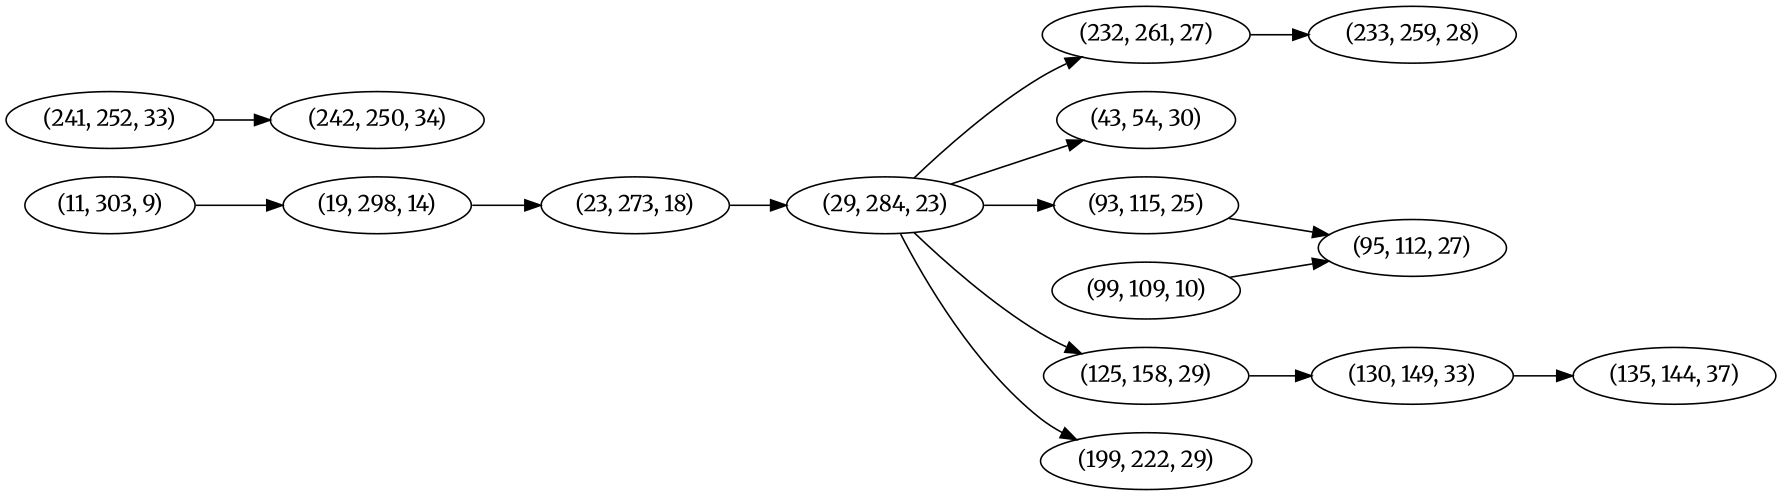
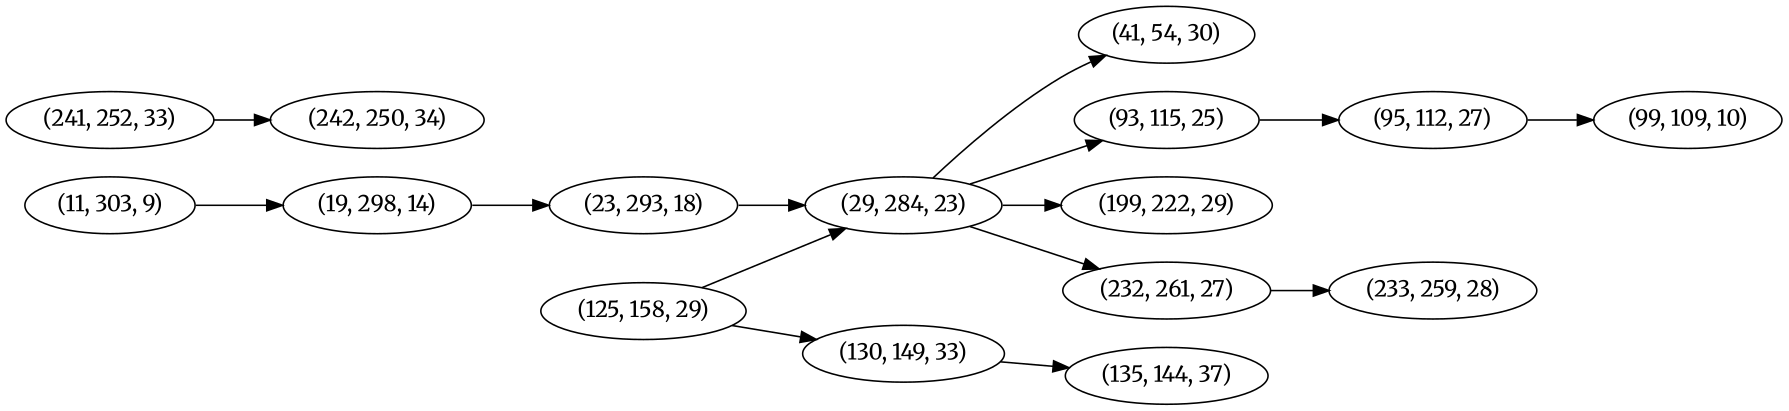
node "(43, 54, 30)": label "(43, 54, 30)" -> "(41, 54, 30)"
node "(23, 273, 18)": label "(23, 273, 18)" -> "(23, 293, 18)"
edge "(99, 109, 10)" -> "(95, 112, 27)": reversed
edge "(29, 284, 23)" -> "(125, 158, 29)": reversed
